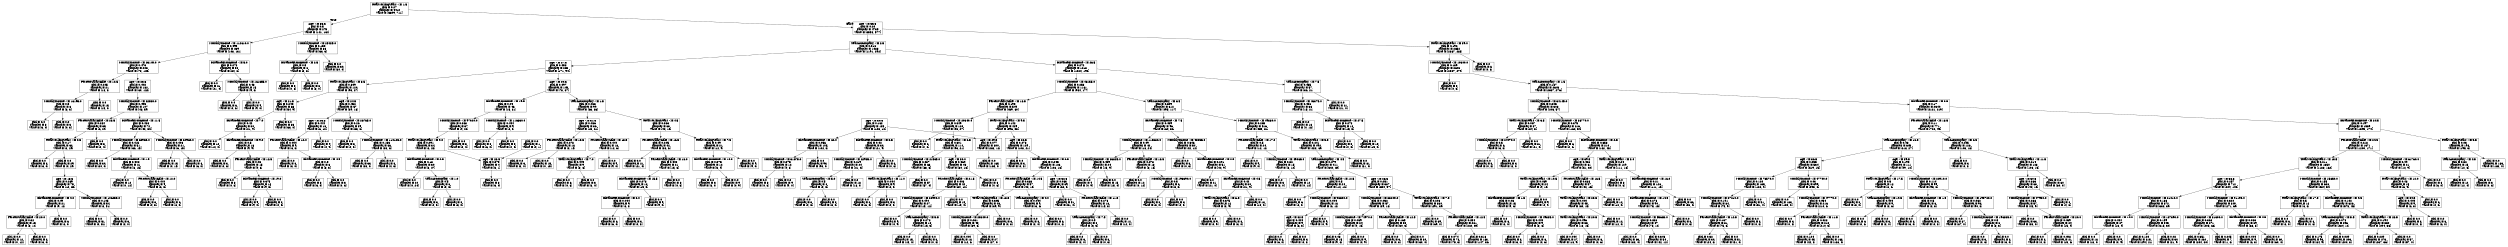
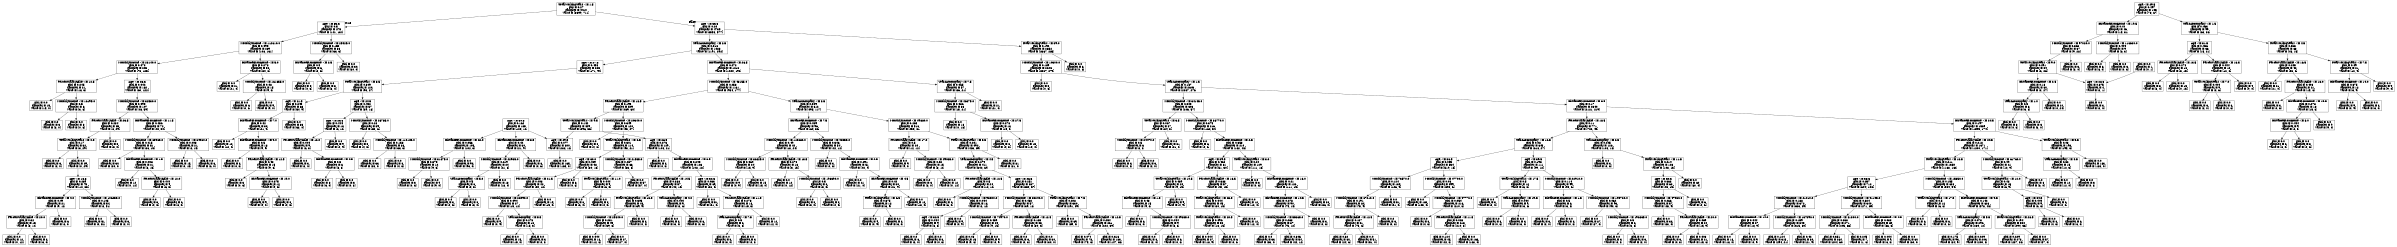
edge "Age <= 27.5 gini = 0.458 samples = 265 value = [171, 94]" -> "Age <= 29.5 gini = 0.497 samples = 145 value = [78, 67]": removed
